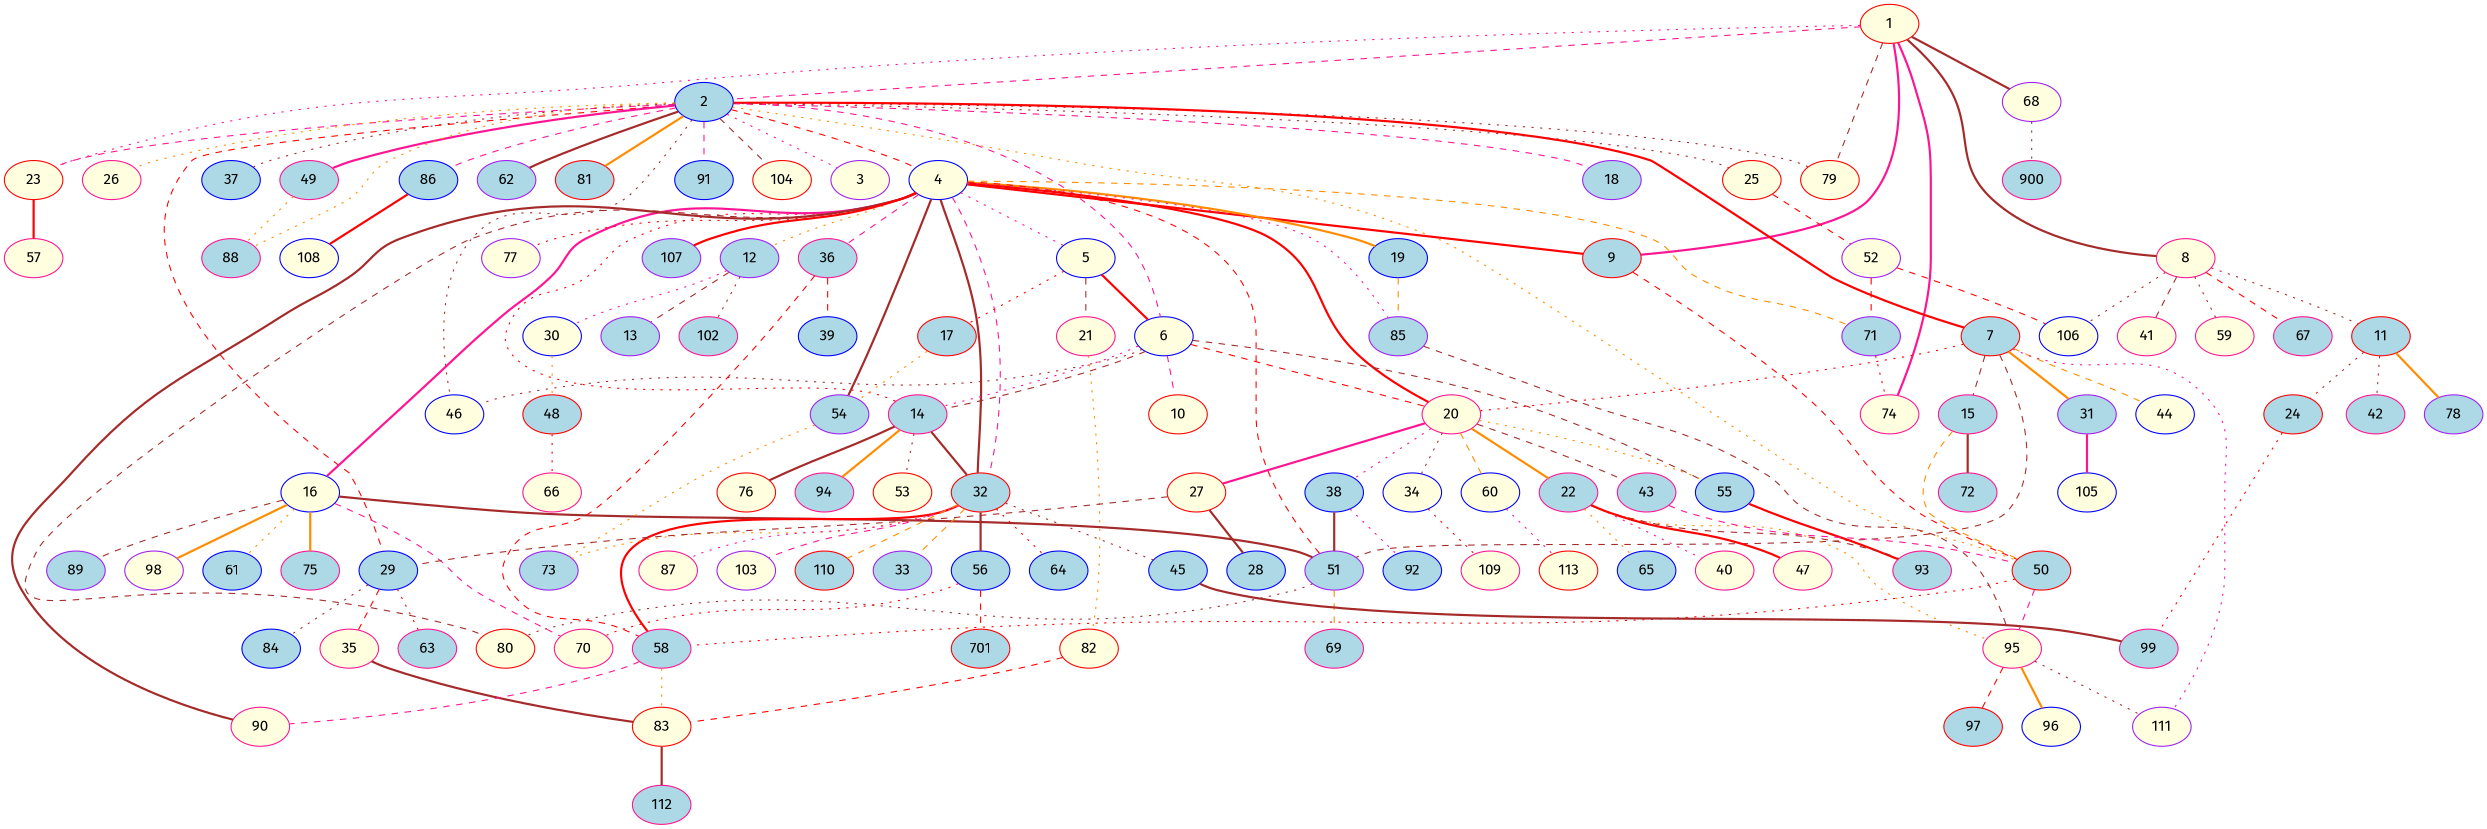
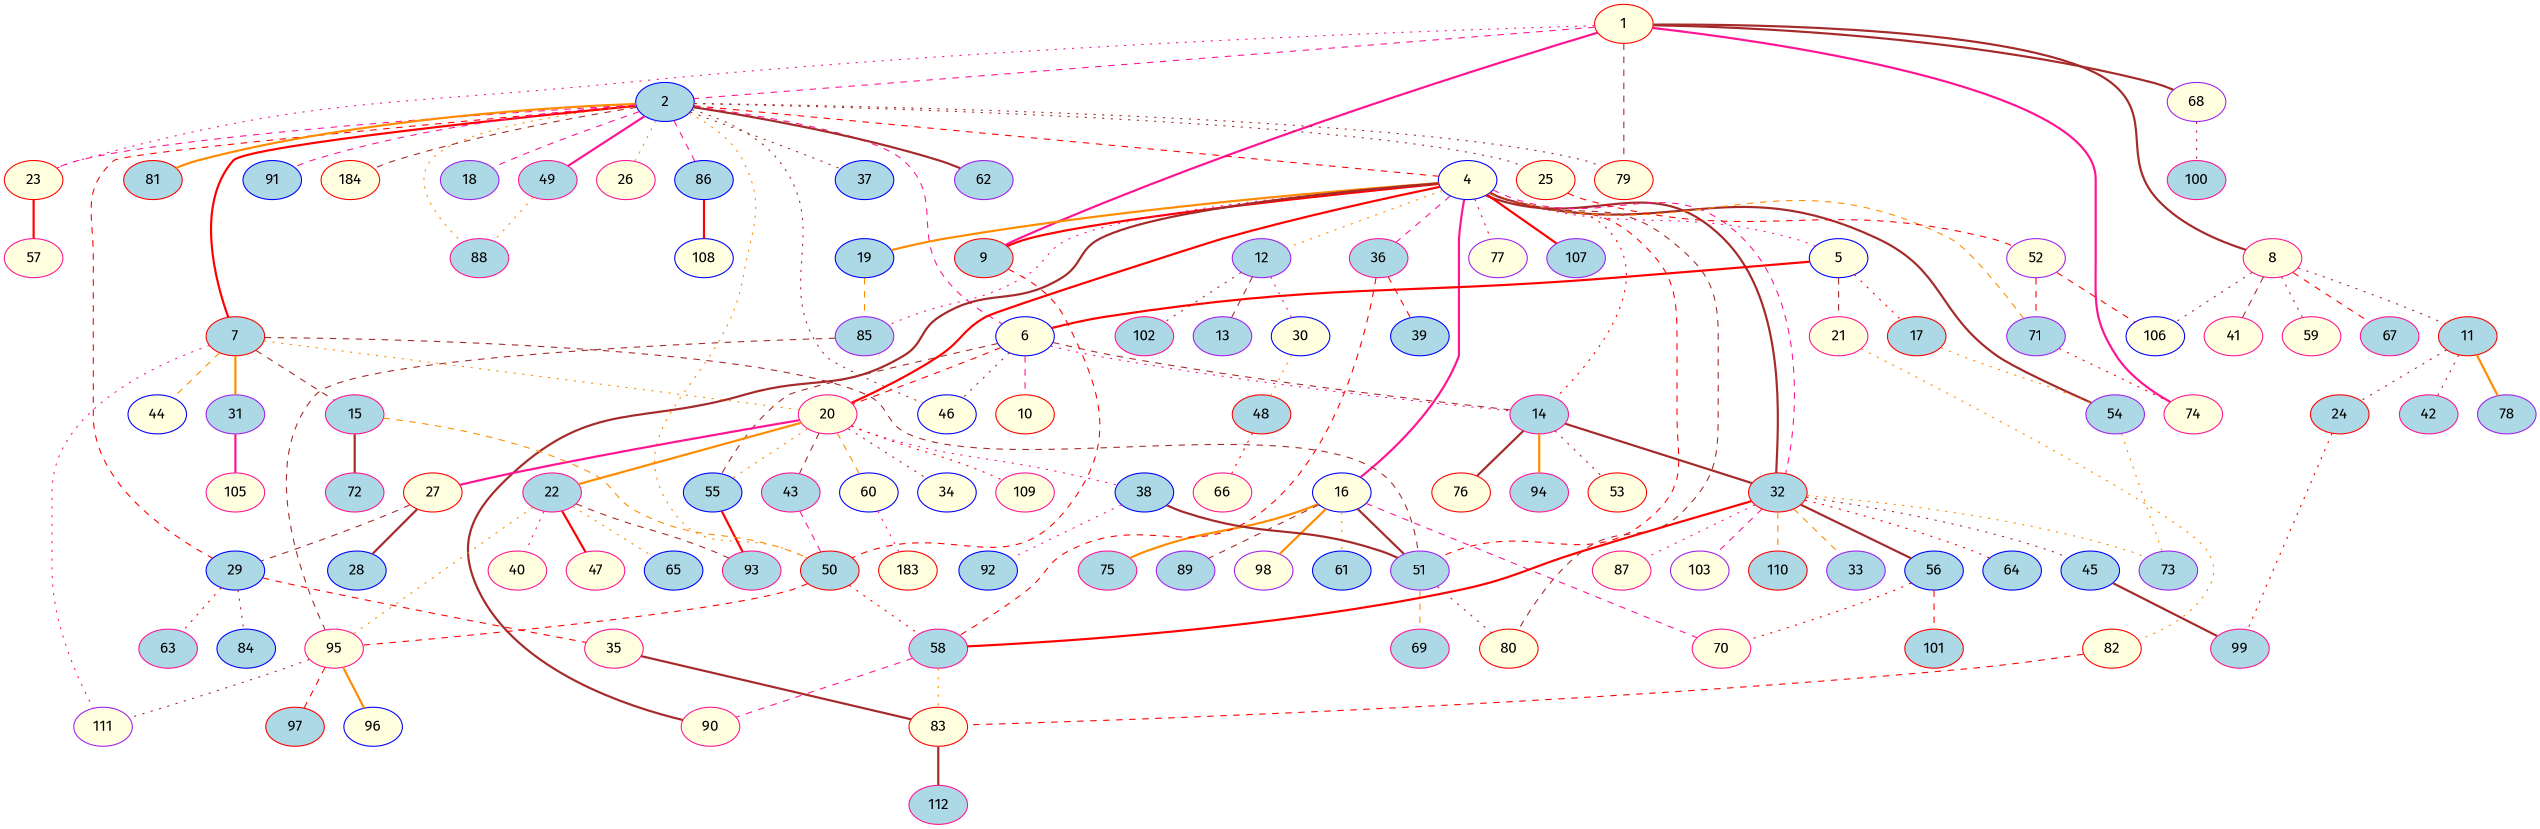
node "104": label "104" -> "184"
node "3": removed
node "900": label "900" -> "100"
edge "7" -- "20": color red -> darkorange
node "105": color blue -> deeppink
edge "34" -- "109": now "20" -- "109"
node "113": label "113" -> "183"
edge "50" -- "95": color deeppink -> red
node "701": label "701" -> "101"
